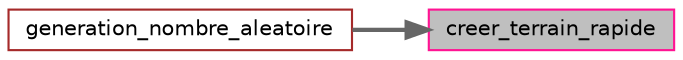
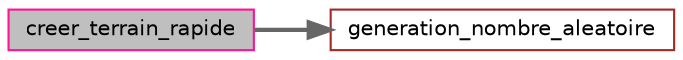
edge "generation_nombre_aleatoire" -> "creer_terrain_rapide": reversed
